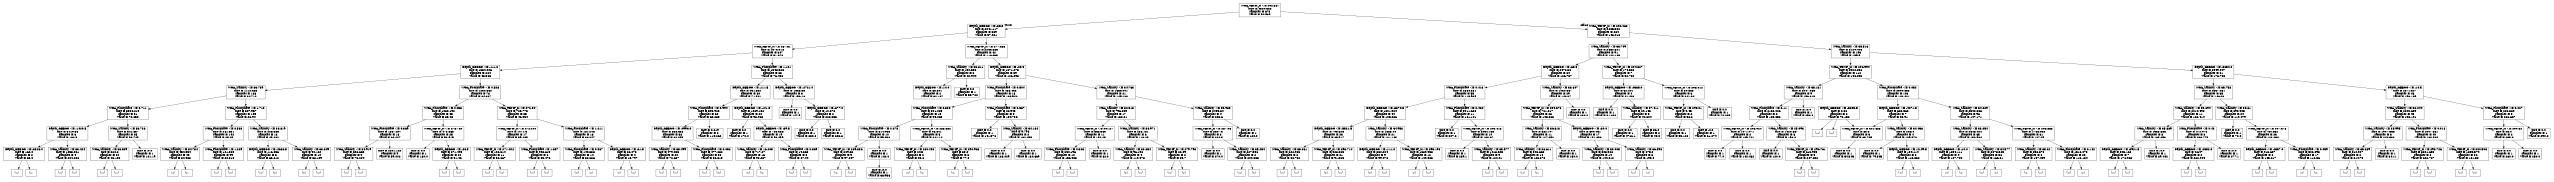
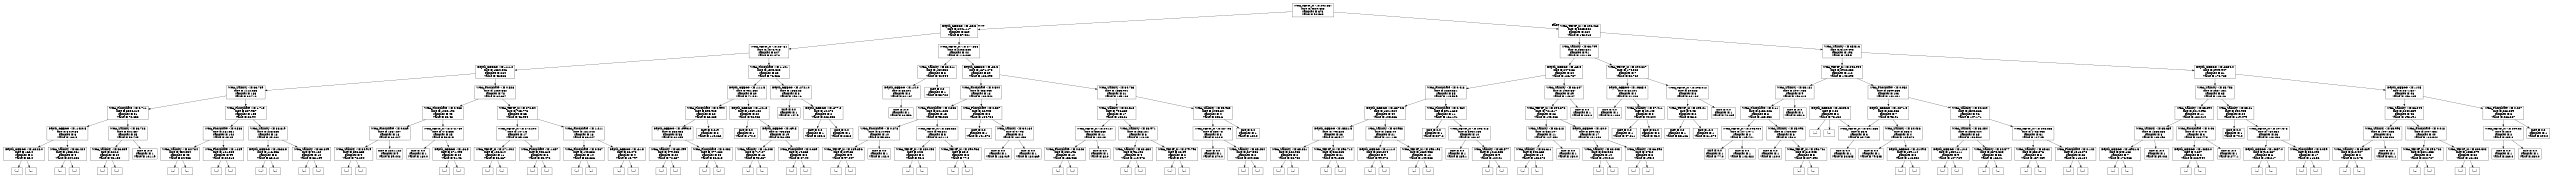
edge "mse = 0.0 samples = 1 value = 142.0" -> "mse = -0.0 samples = 1 value = 36.956": now "Depth_GEBCO <= -14.0 mse = 68.801 samples = 2 value = 32.167" -> "mse = -0.0 samples = 1 value = 36.956"
